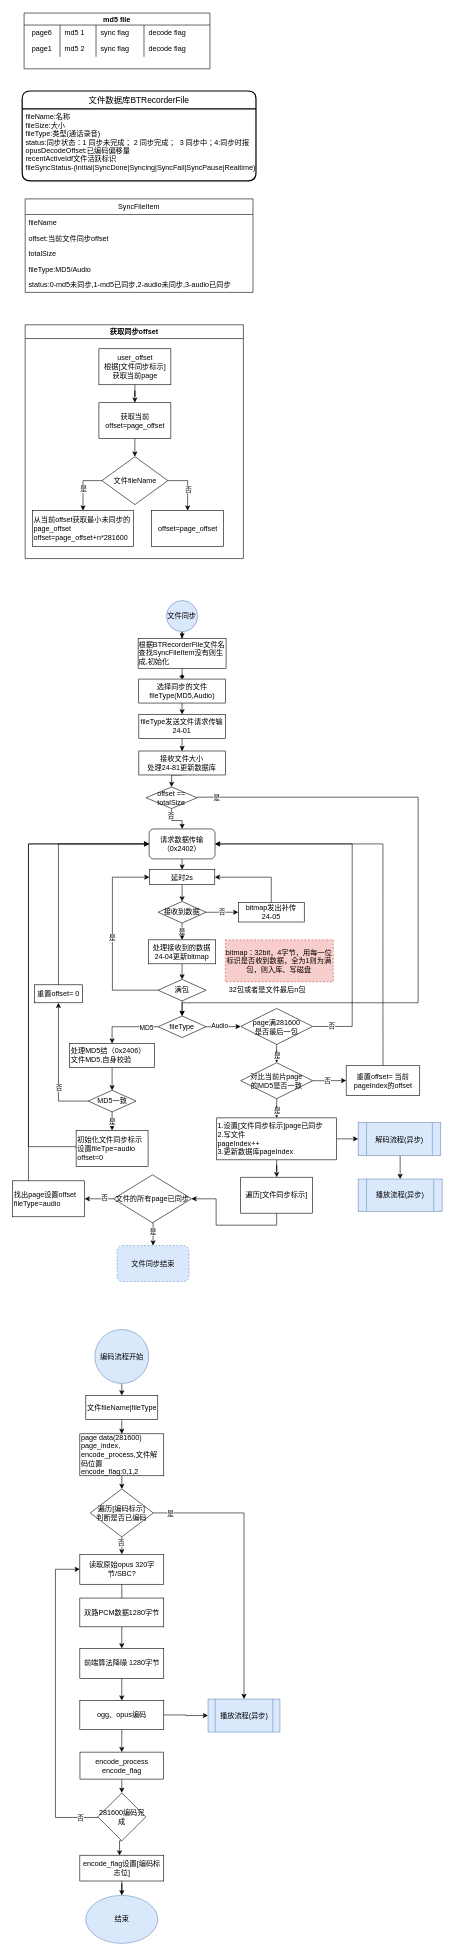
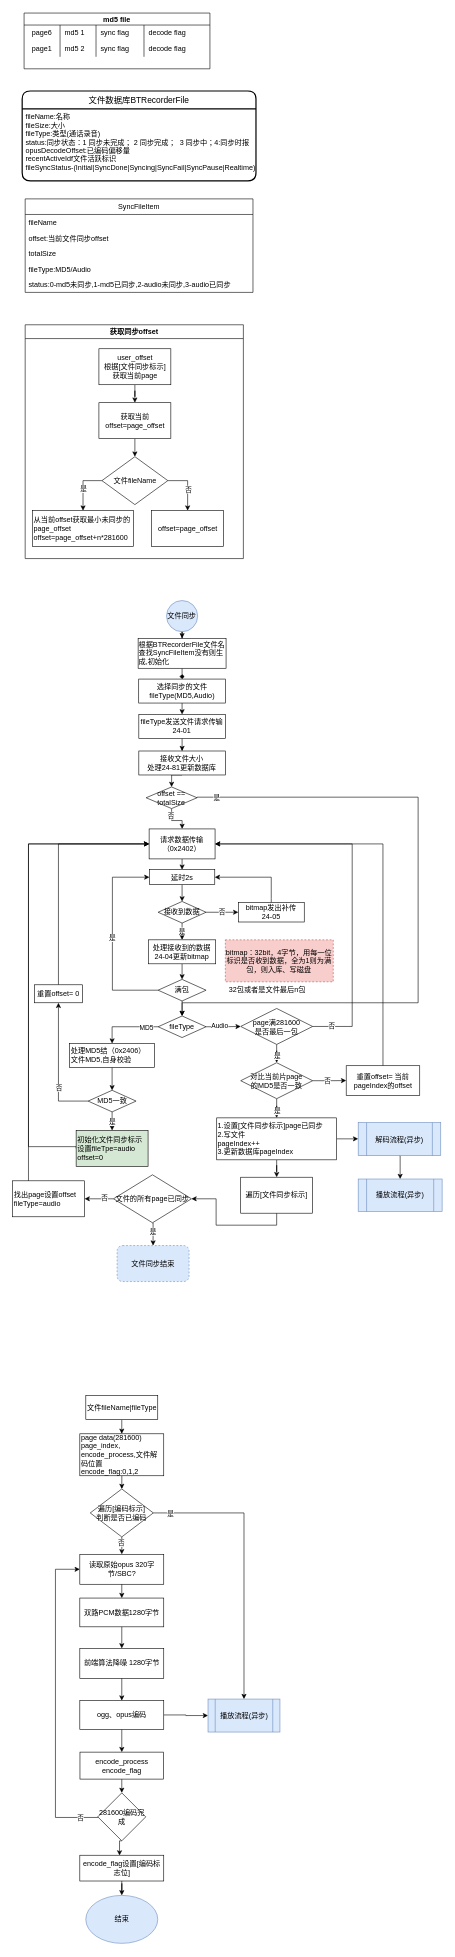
node "请求数据传输（0x2402）": shape rounded rectangle -> rectangle
node "初始化文件同步标示设置fileTpe=audio offset=0": fillcolor #ffffff -> #d5e8d4
node "编码流程开始": removed
edge "编码流程开始" -> "文件fileName|fileType": removed
edge "读取原始opus 320字节/SBC?" -- "双路PCM数据1280字节": arrowhead none -> classic
